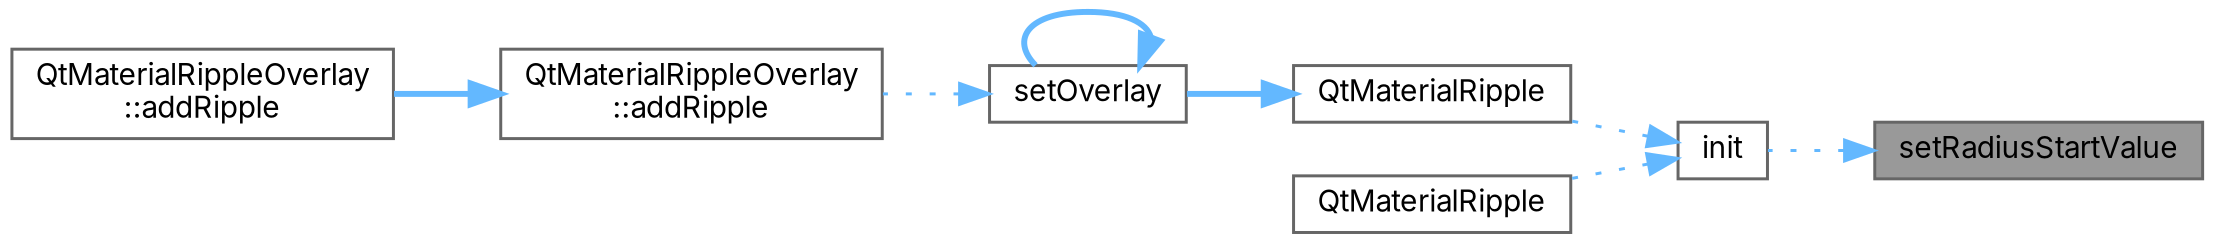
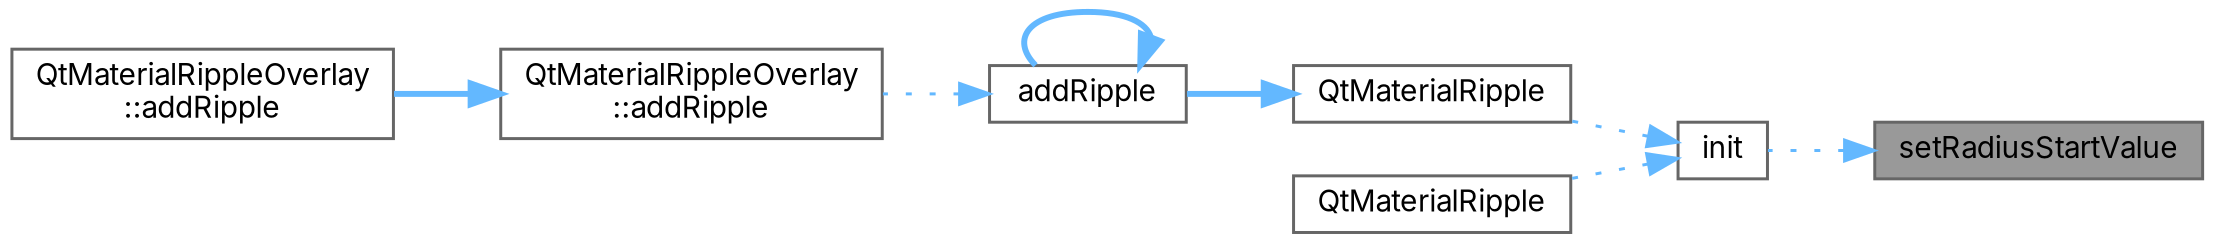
node "setOverlay": label "setOverlay" -> "addRipple"
